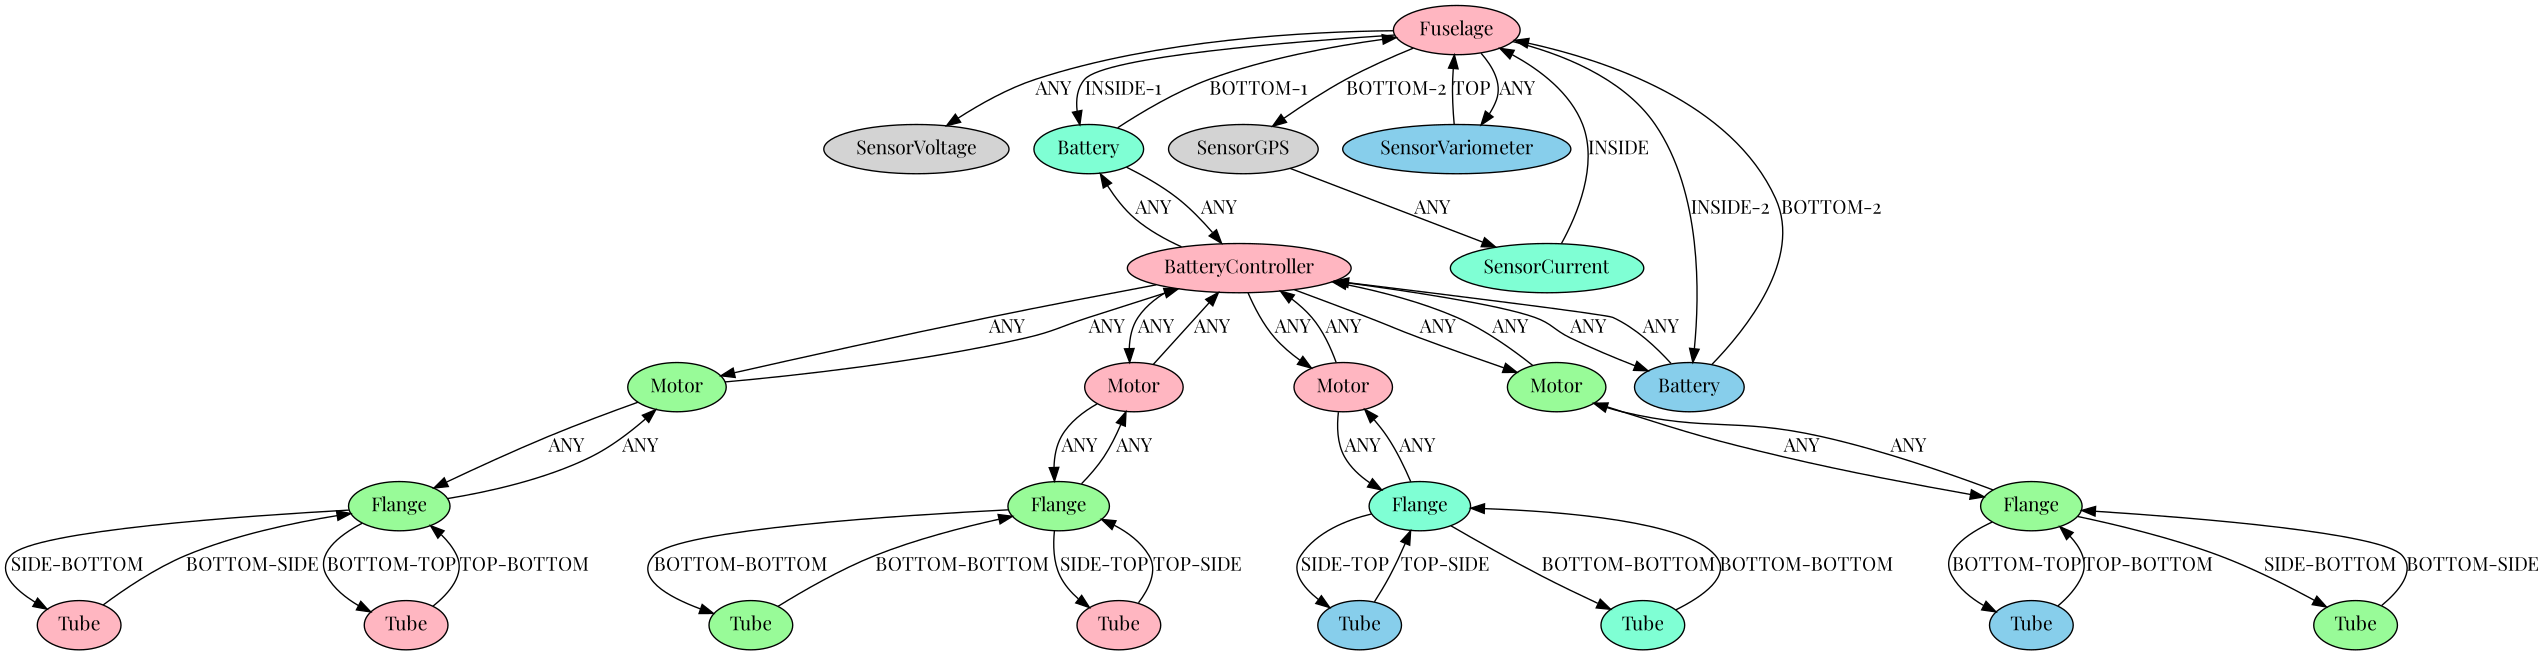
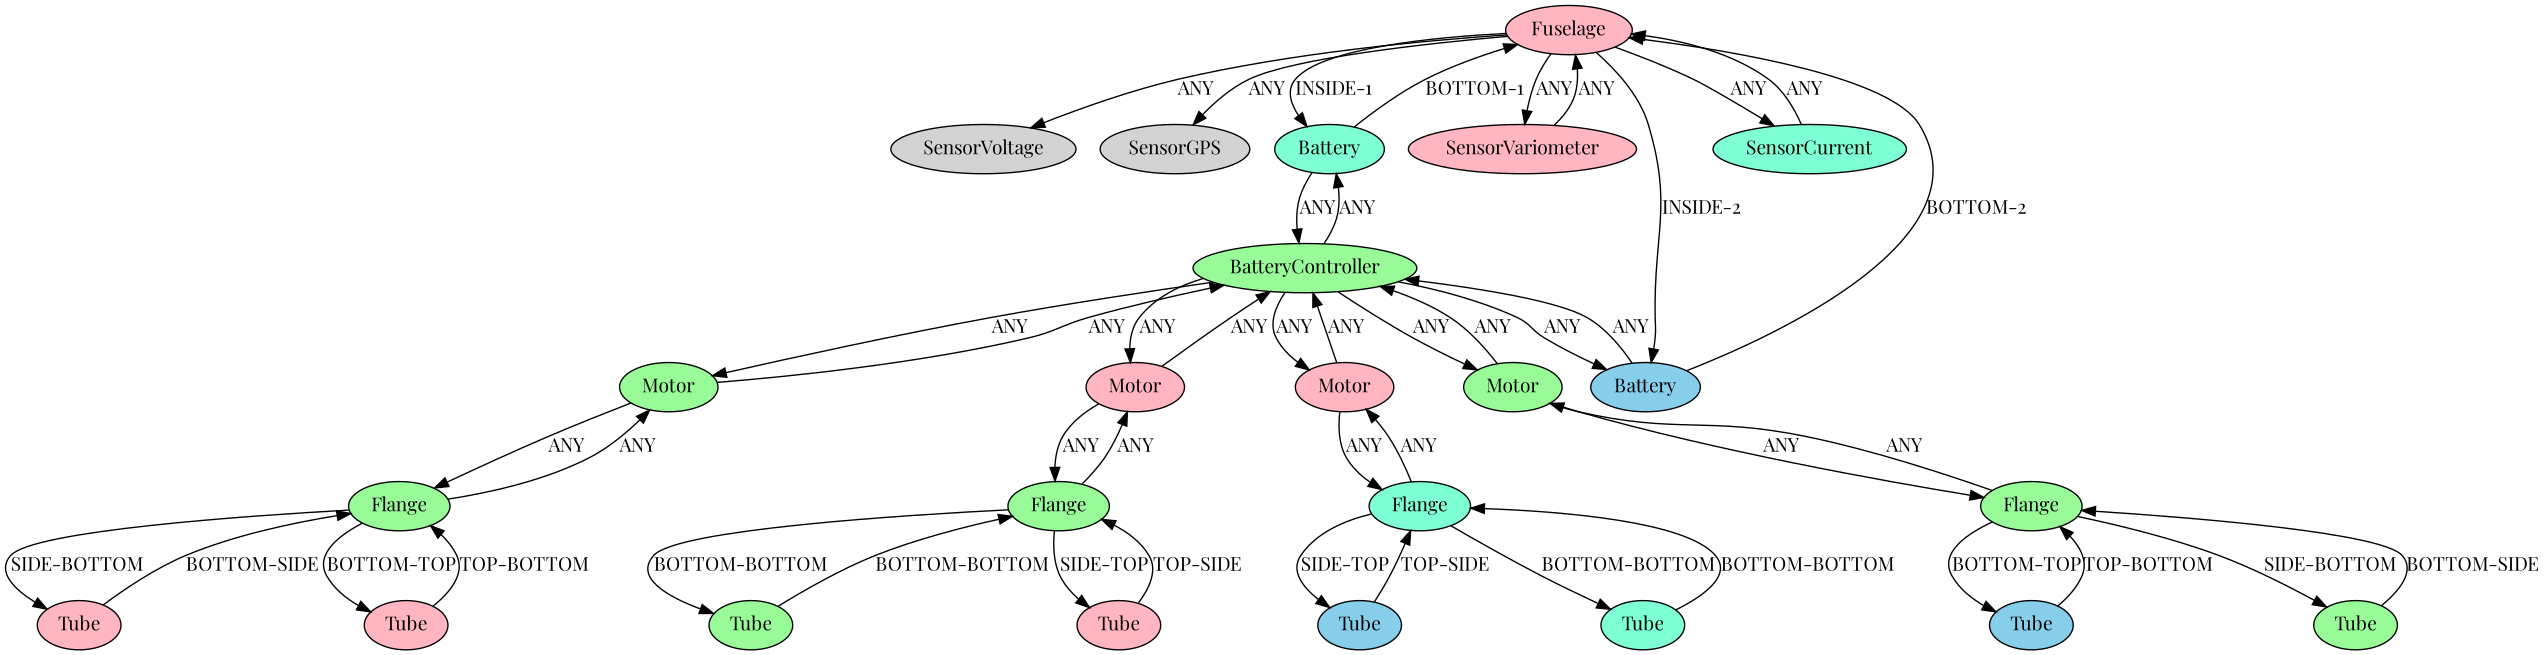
edge "Fuselage" -> "SensorGPS": label "BOTTOM-2" -> "ANY"
edge "SensorVariometer" -> "Fuselage": label "TOP" -> "ANY"
node "SensorVariometer": fillcolor skyblue -> lightpink
edge "SensorCurrent" -> "Fuselage": label "INSIDE" -> "ANY"
edge "SensorGPS" -> "SensorCurrent": now "Fuselage" -> "SensorCurrent"
node "BatteryController": fillcolor lightpink -> palegreen
